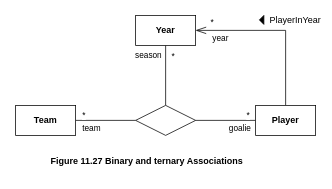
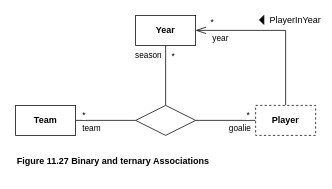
node "Player": style solid -> dashed
node "Figure 11.27 Binary and ternary Associations": moved (154, 162) -> (120, 162)
